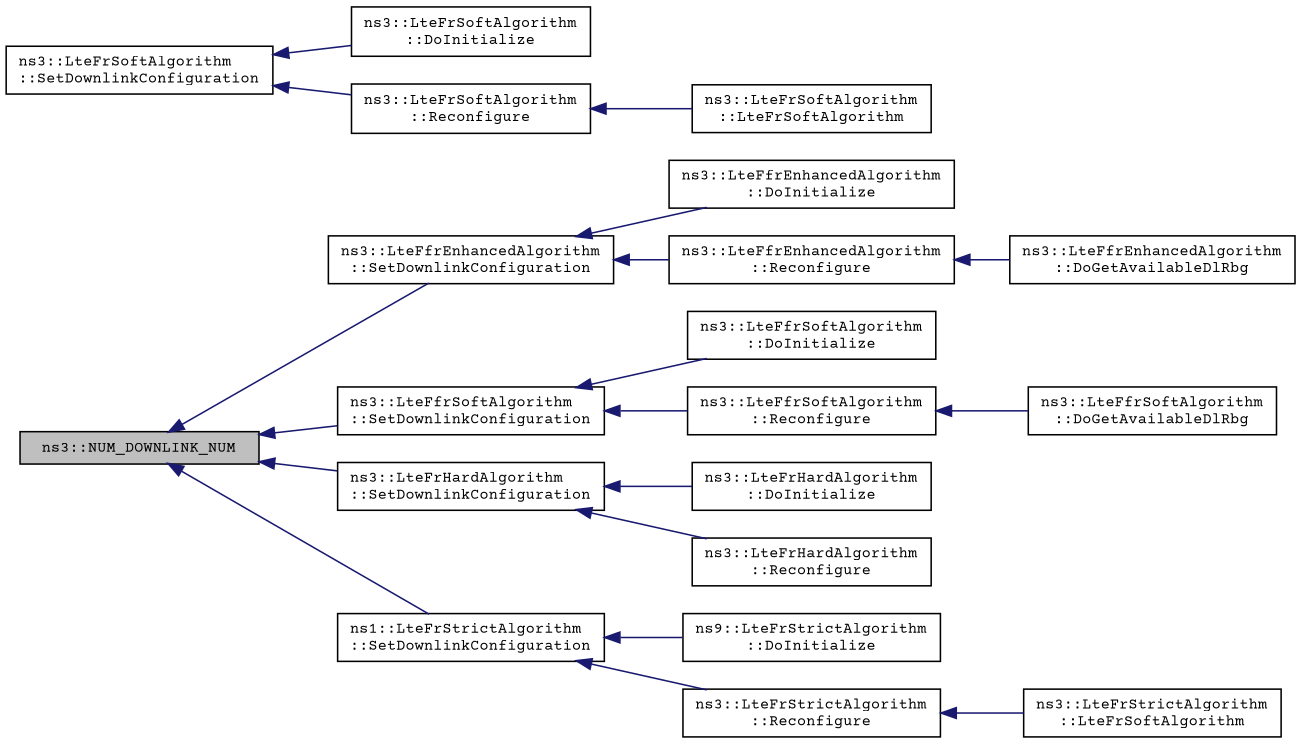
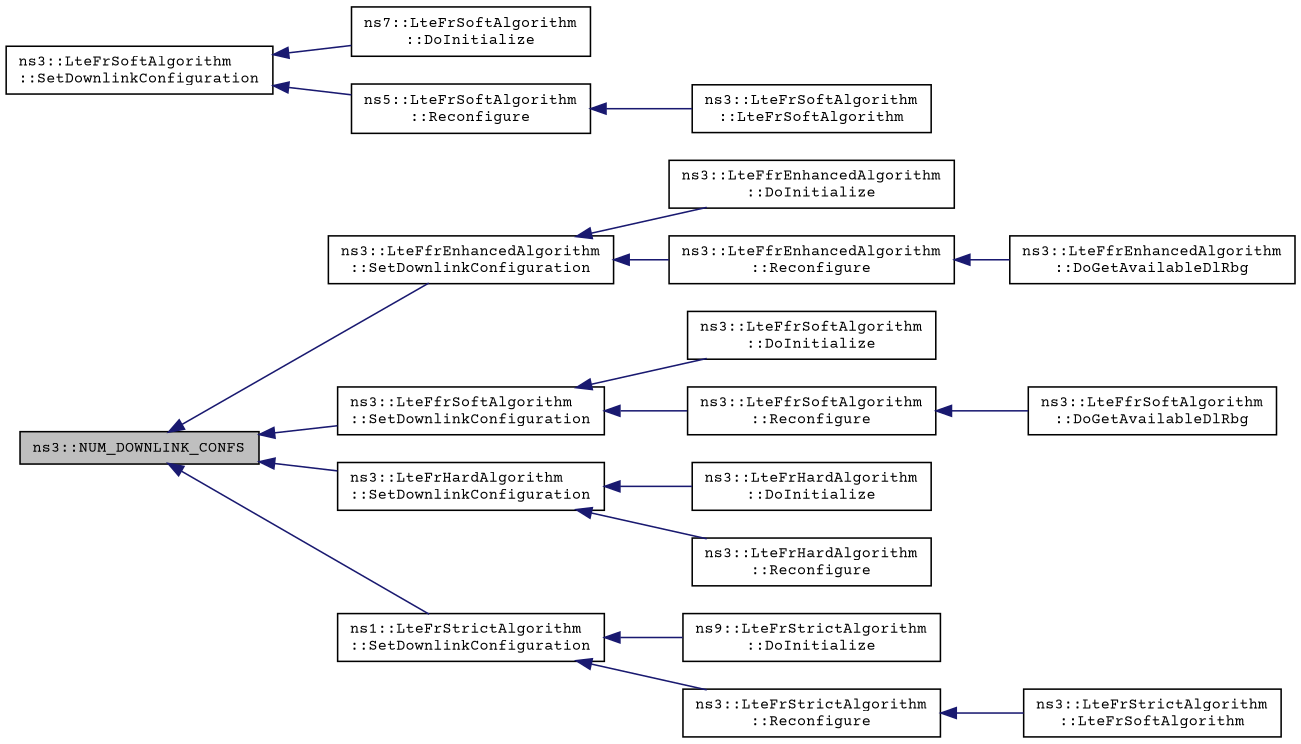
node "ns3::LteFrSoftAlgorithm ::DoInitialize": label "ns3::LteFrSoftAlgorithm ::DoInitialize" -> "ns7::LteFrSoftAlgorithm ::DoInitialize"
node "ns3::LteFrSoftAlgorithm ::Reconfigure": label "ns3::LteFrSoftAlgorithm ::Reconfigure" -> "ns5::LteFrSoftAlgorithm ::Reconfigure"
node "ns3::NUM_DOWNLINK_NUM": label "ns3::NUM_DOWNLINK_NUM" -> "ns3::NUM_DOWNLINK_CONFS"
